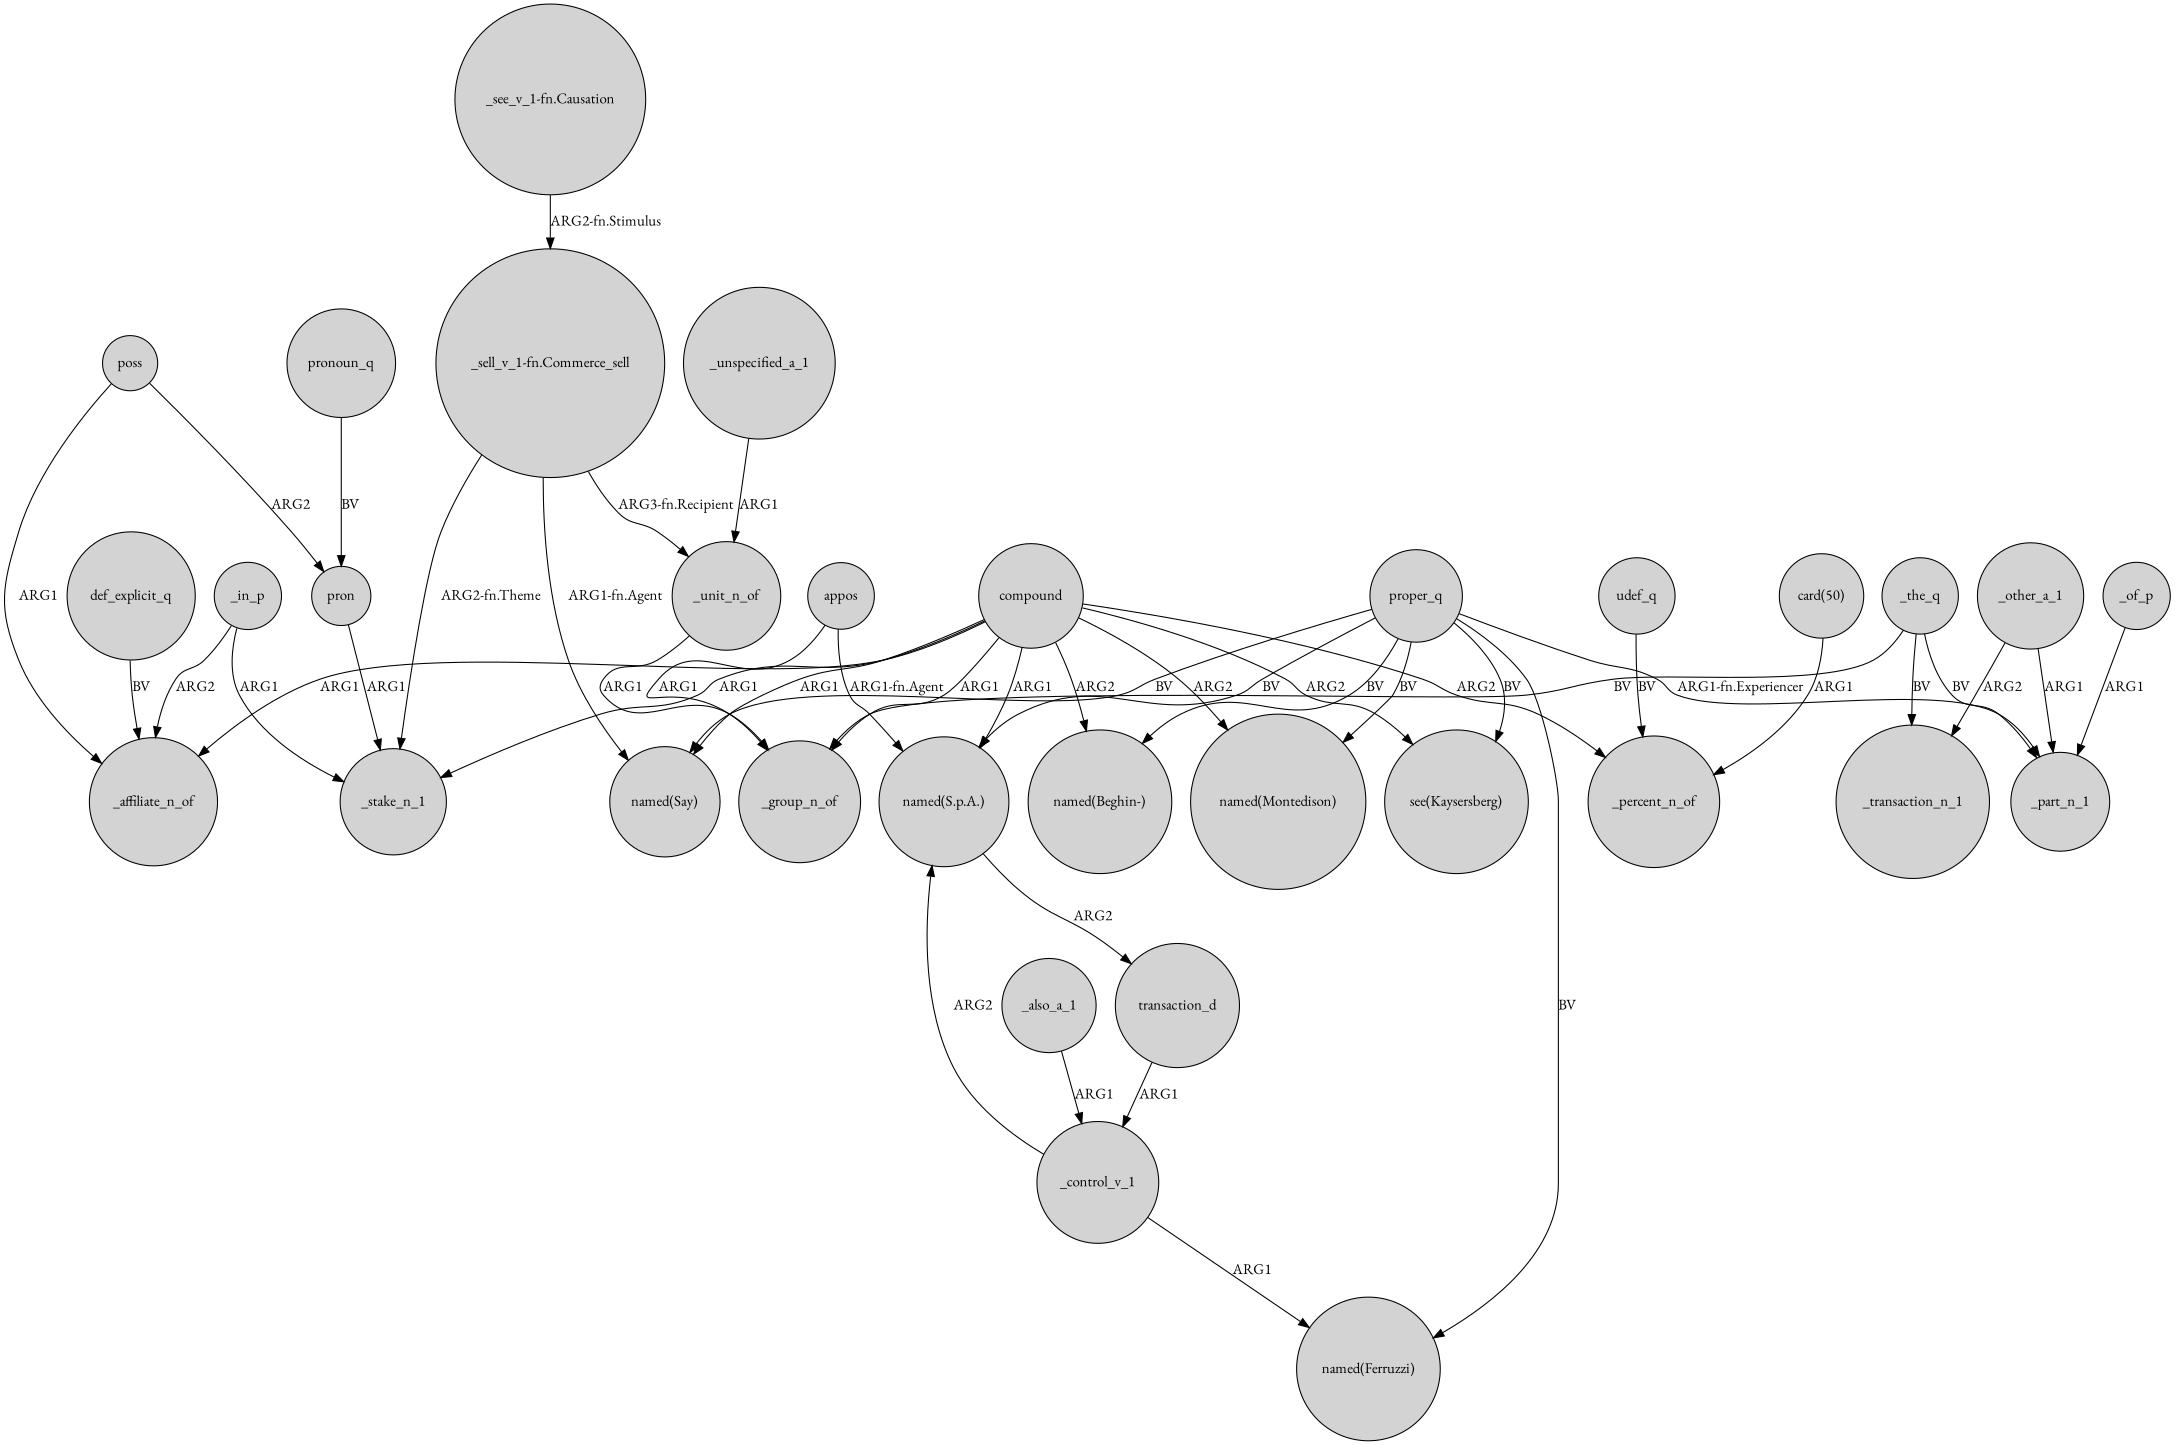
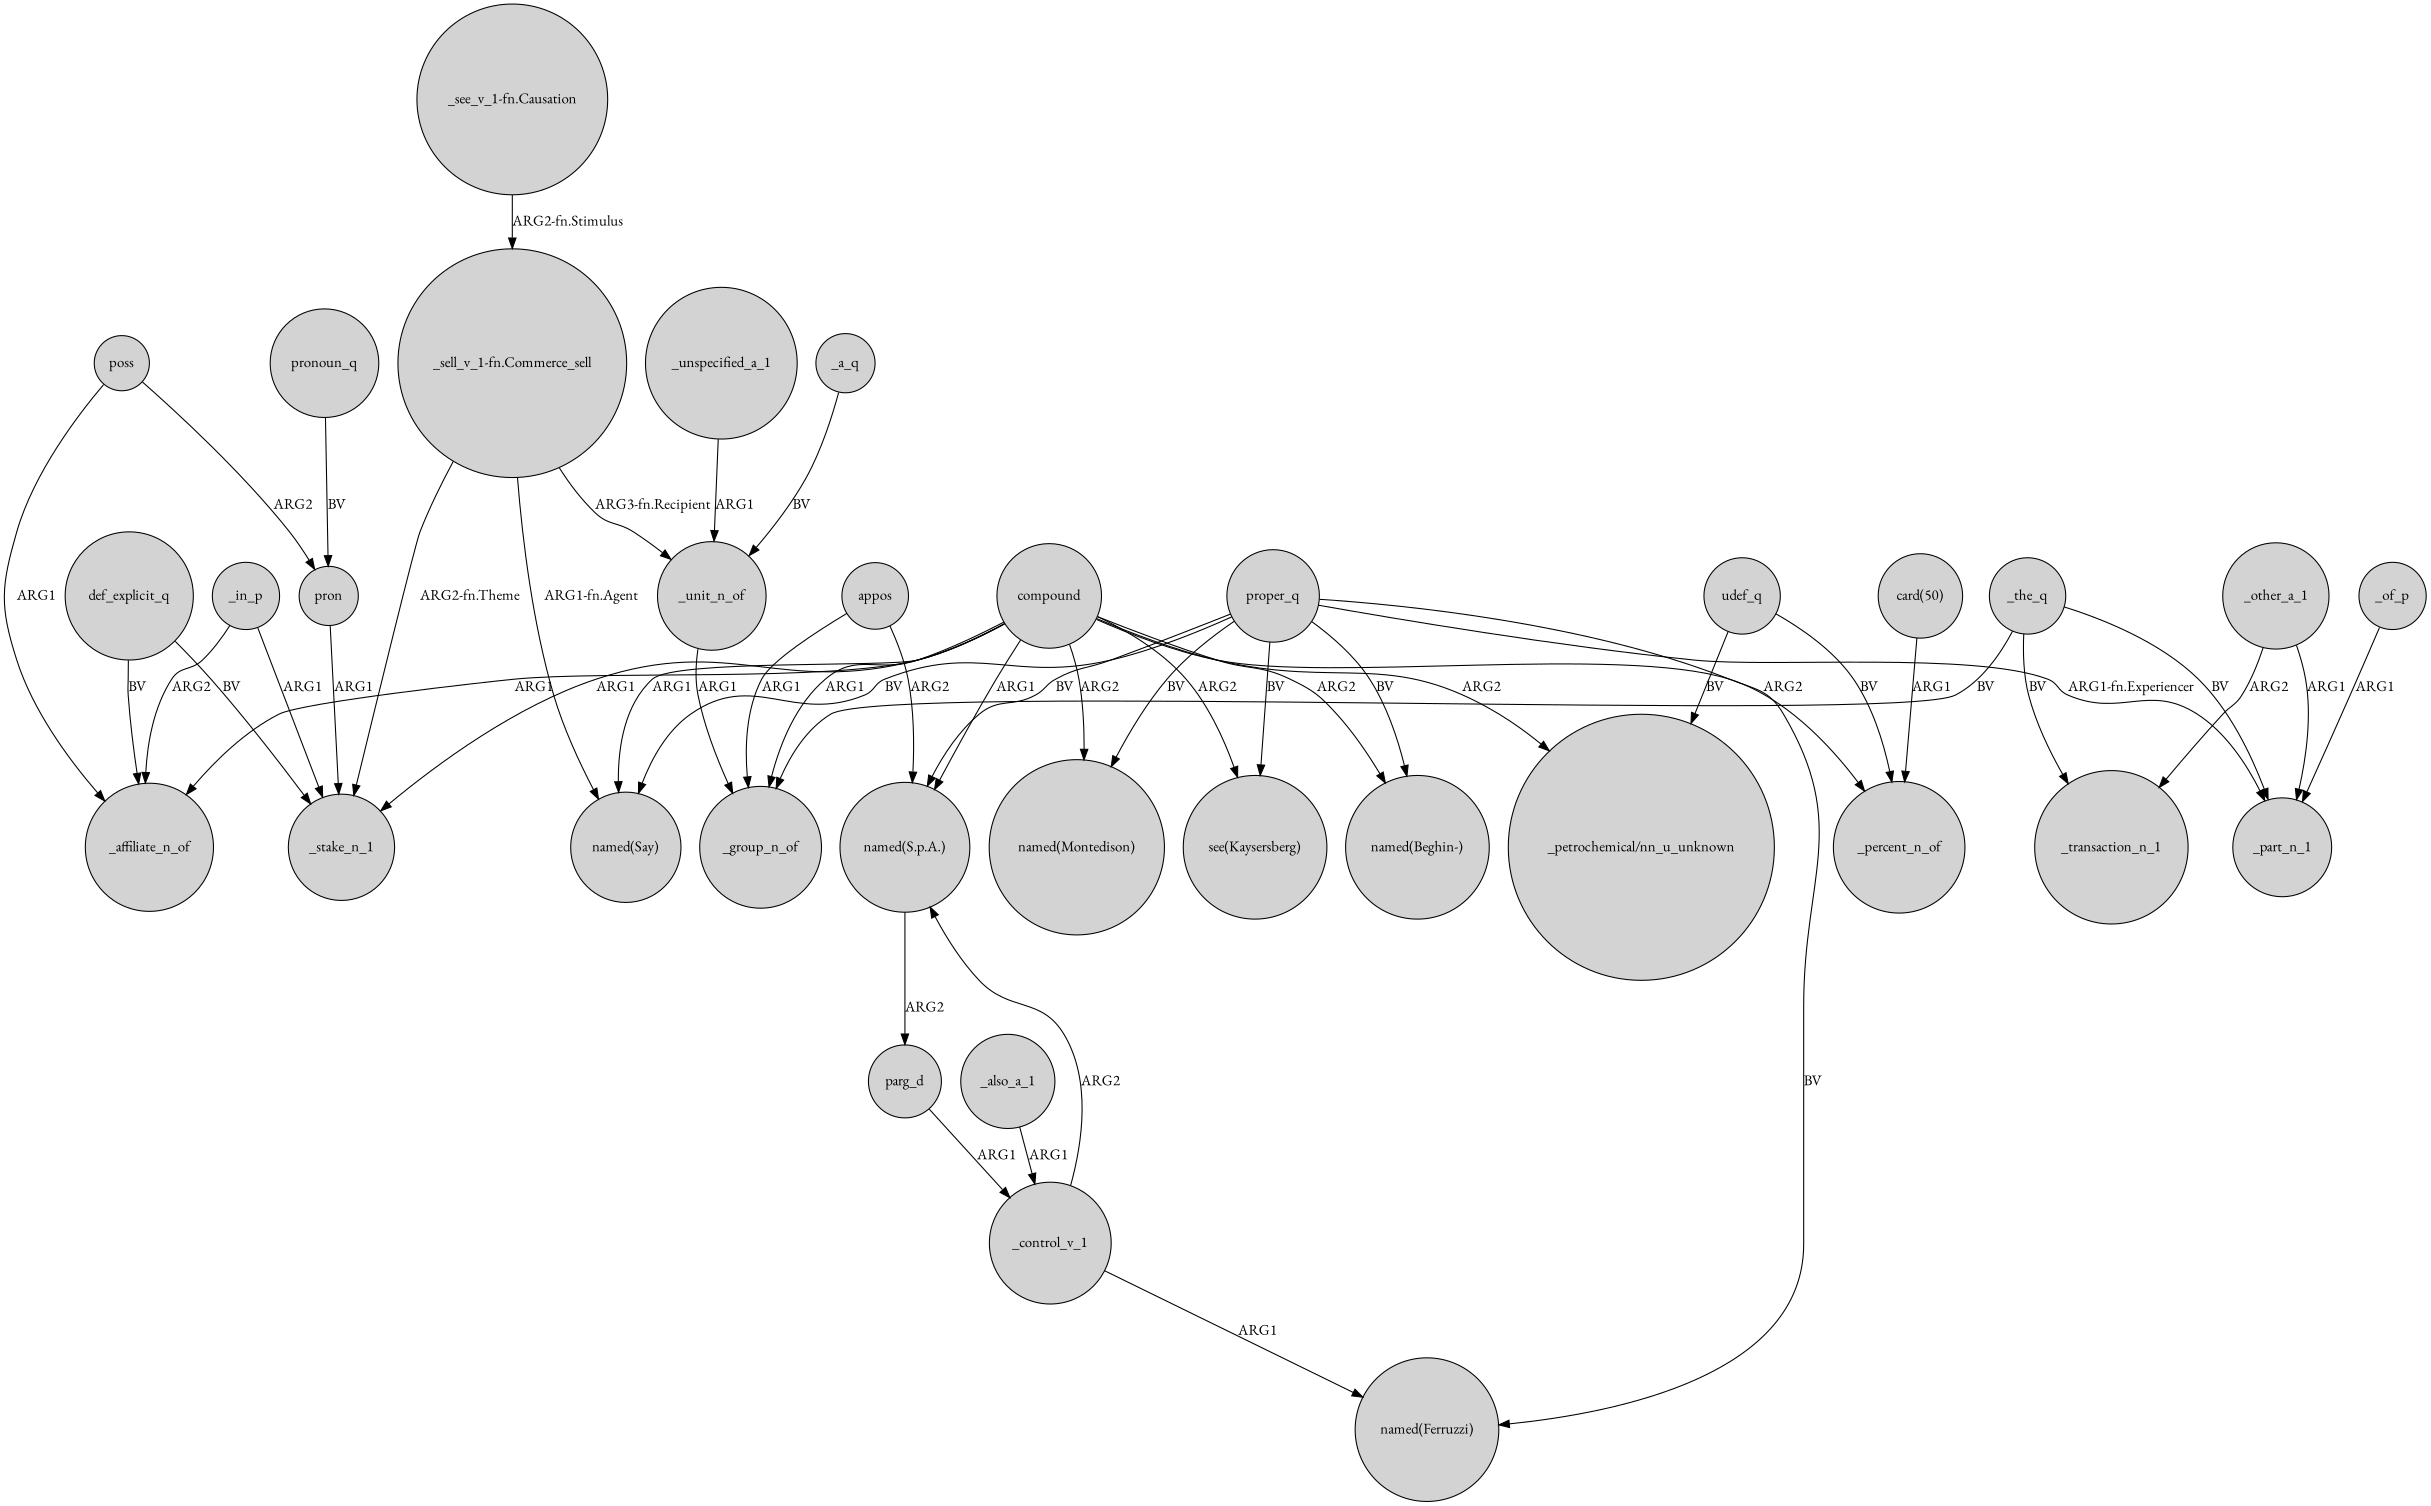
node "_a_q": added
edge "appos" -> "named(S.p.A.)": label "ARG1-fn.Agent" -> "ARG2"
edge "def_explicit_q" -> "_stake_n_1": added, label "BV"
node "_petrochemical/nn_u_unknown": added
node "transaction_d": label "transaction_d" -> "parg_d"
